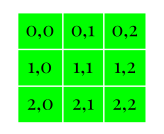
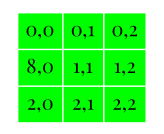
node "0,0": text "1,0" -> "8,0"
